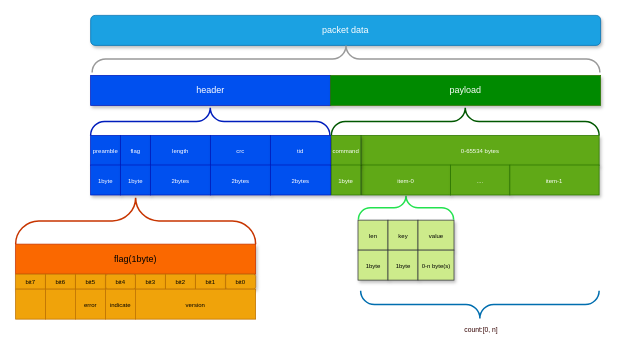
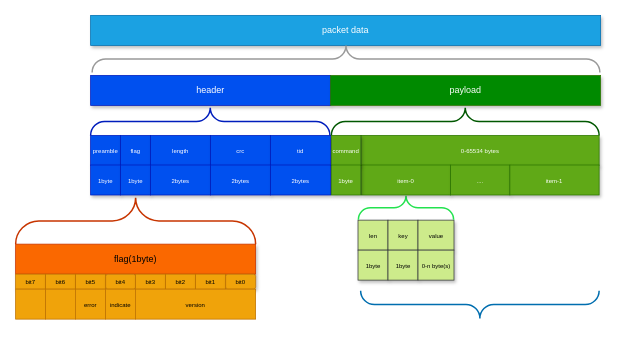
node "packet data": shape rounded rectangle -> rectangle
node "count:[0, n]": removed
